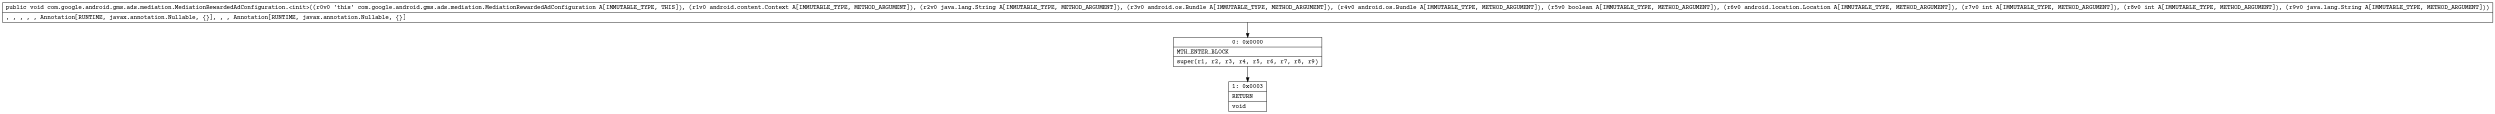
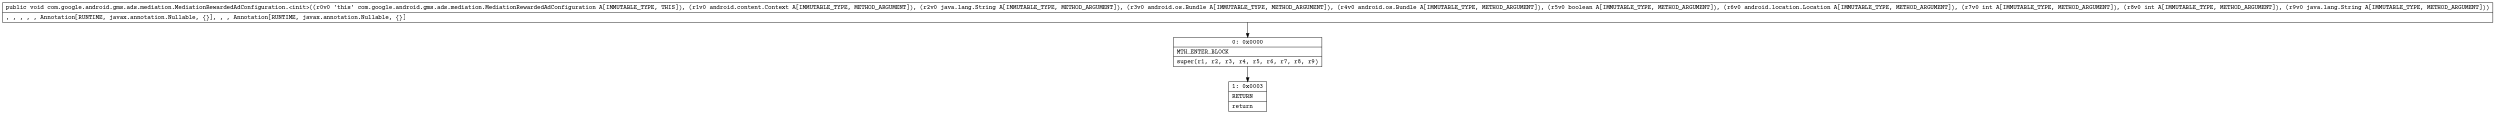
node "1: 0x0003": text "void" -> "return"
